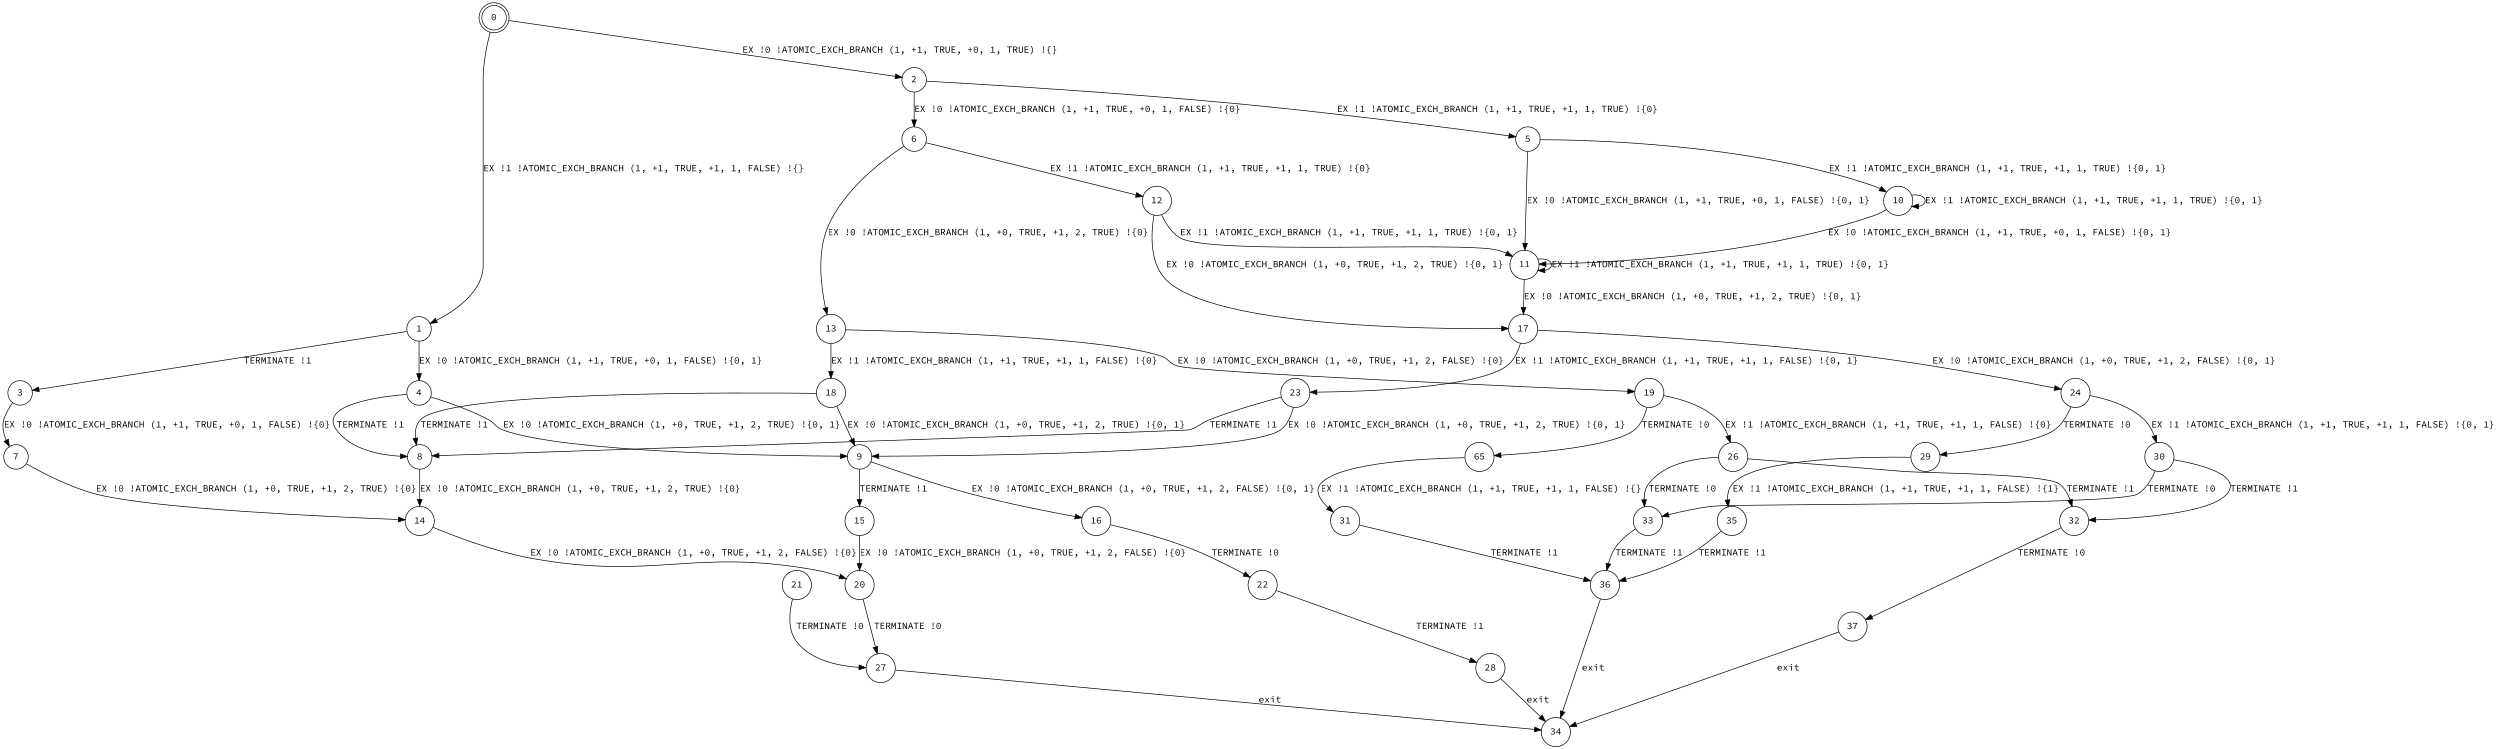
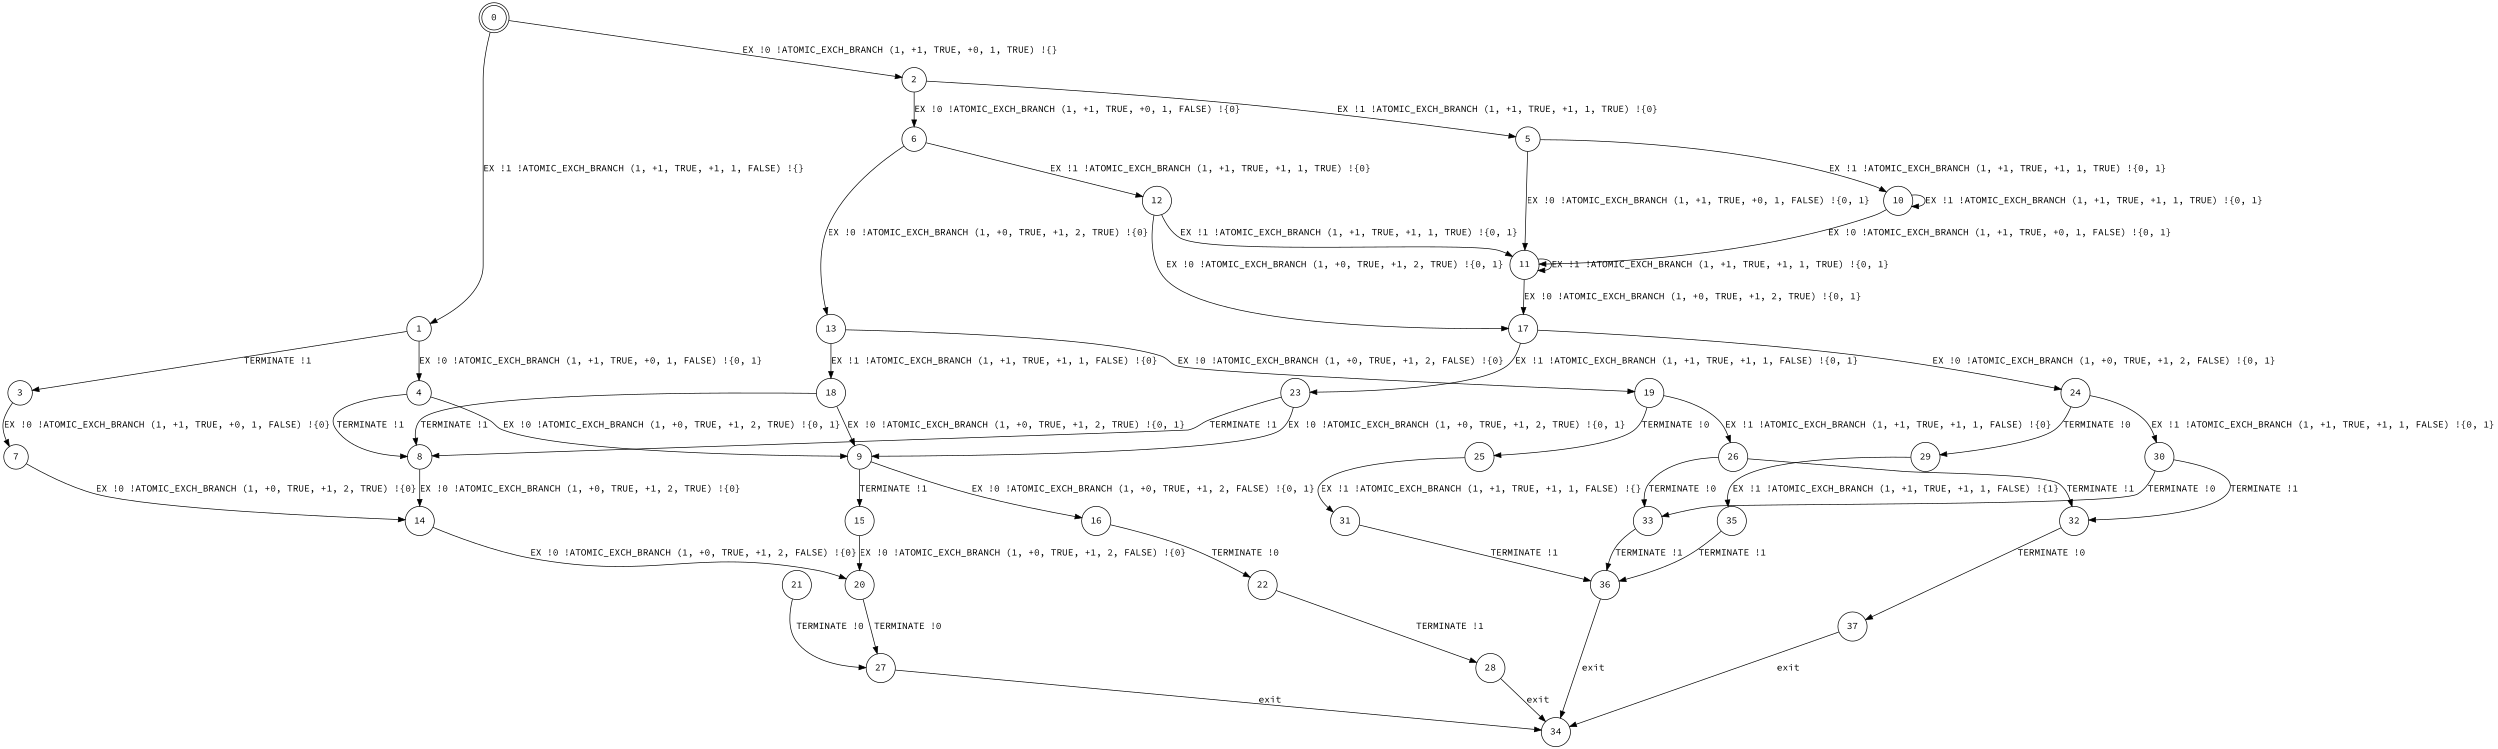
node "65": label "65" -> "25"
